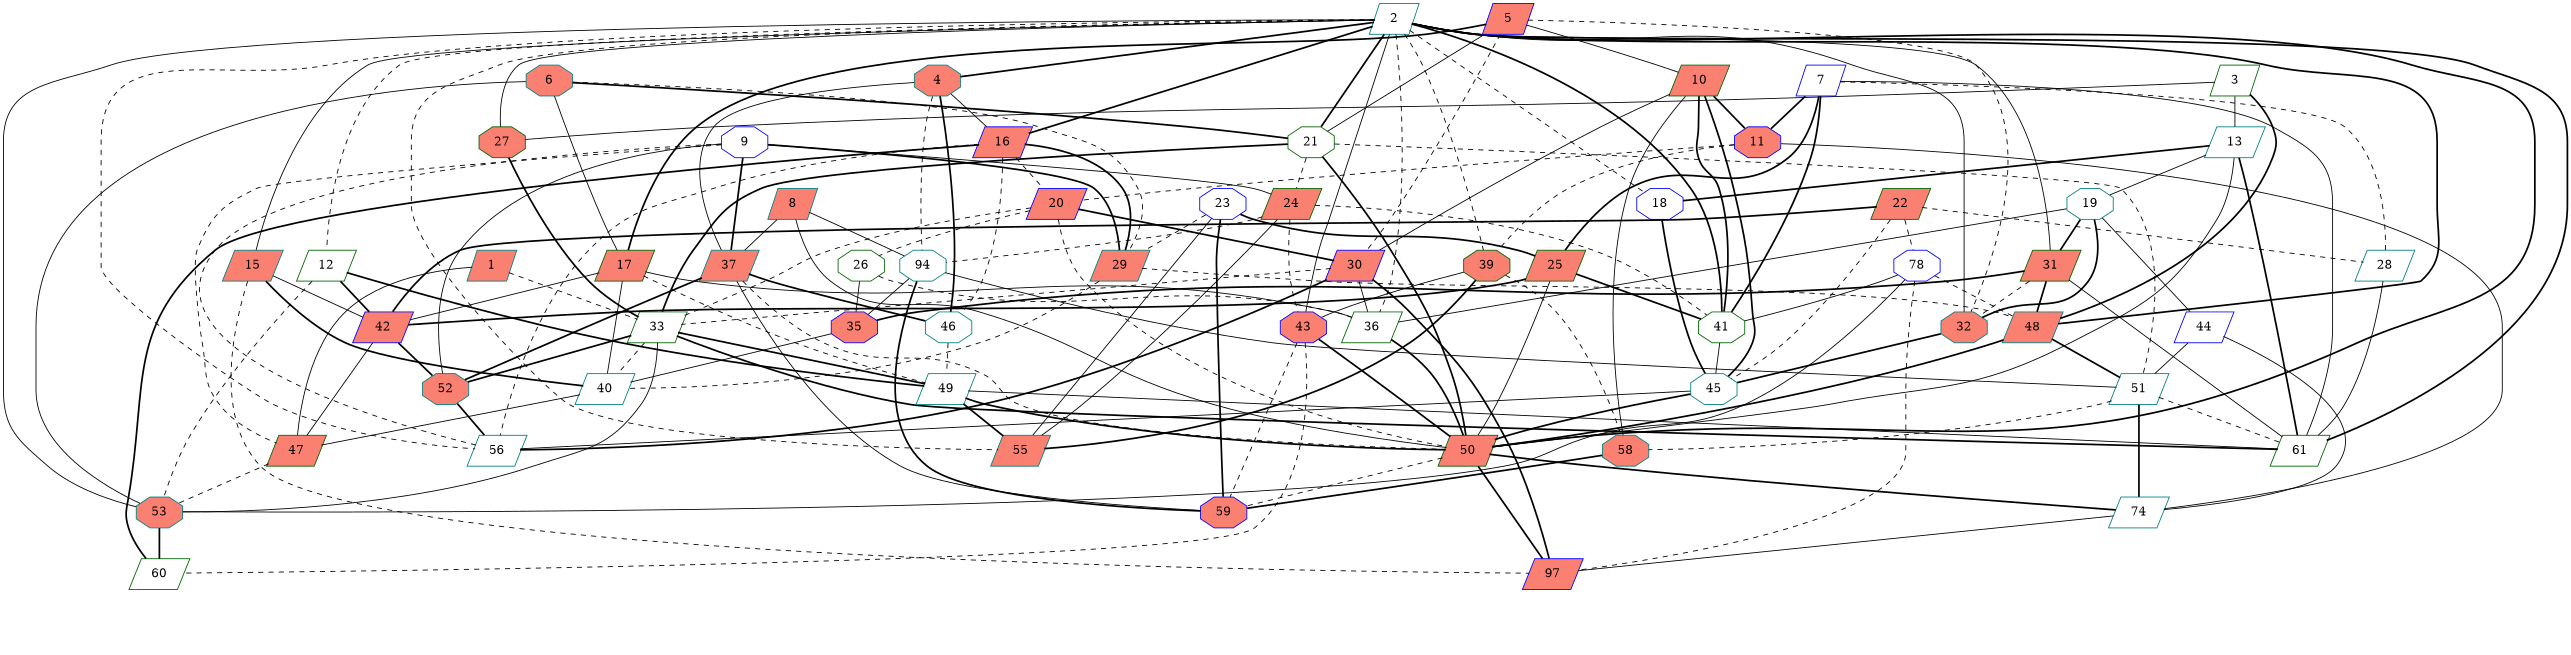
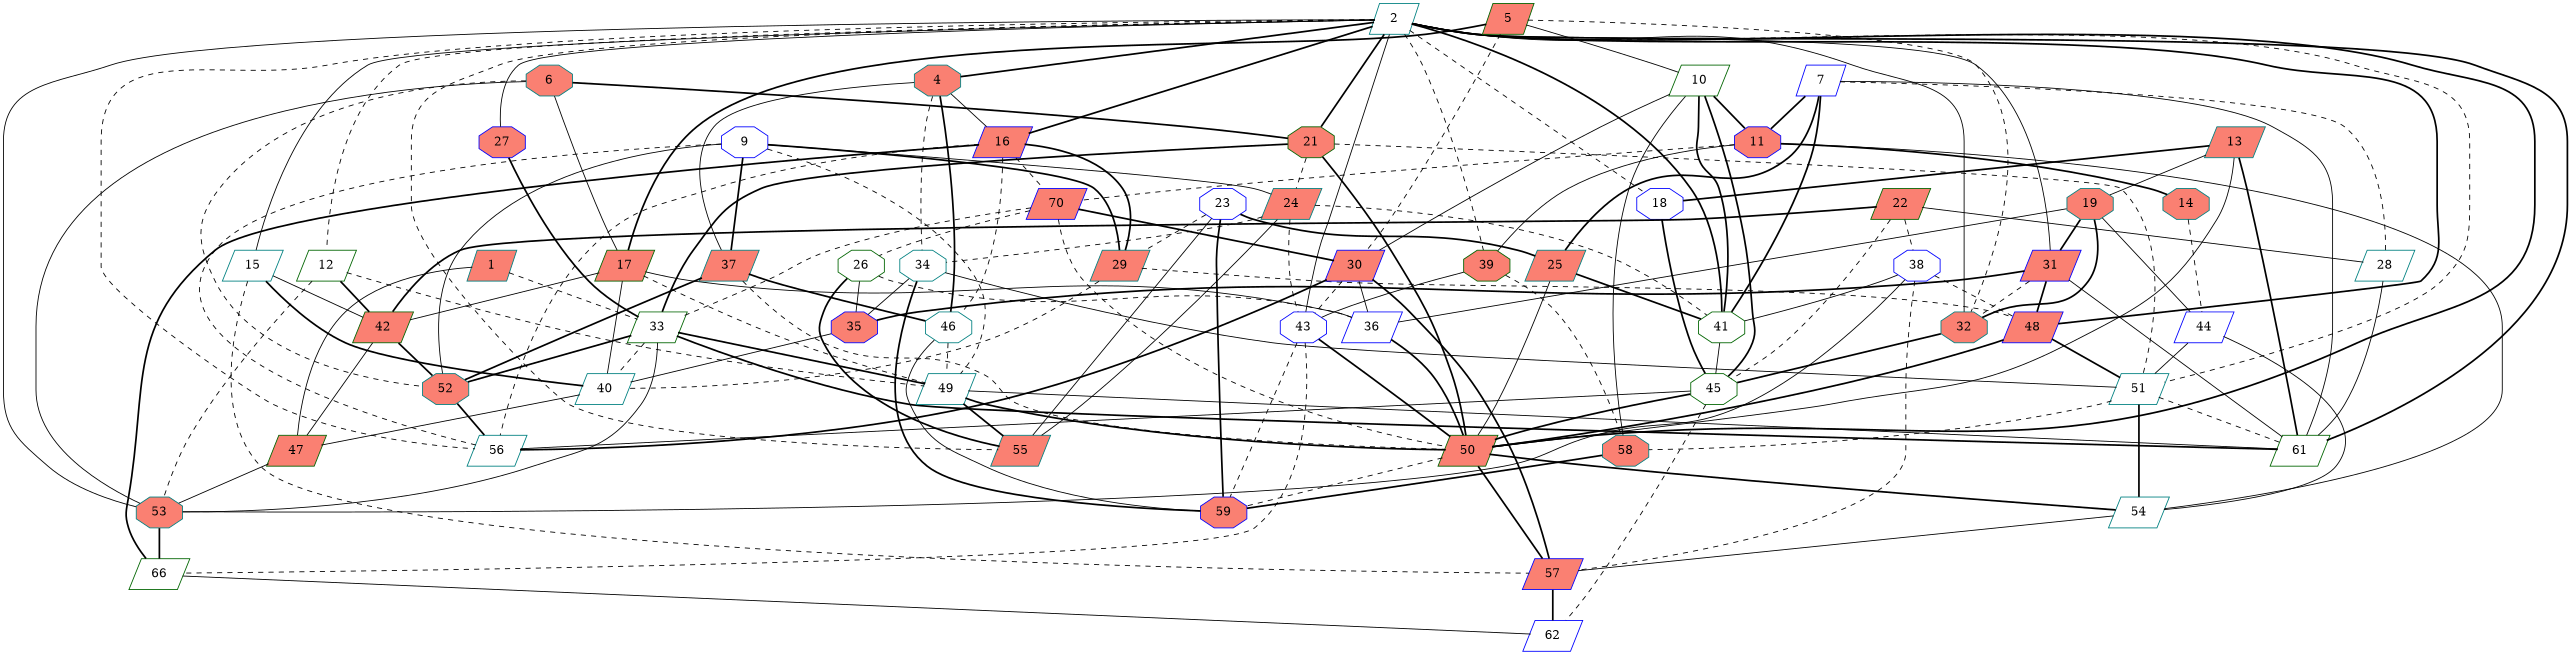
node "5": color blue -> darkgreen
node "10": fillcolor salmon -> white
node "3": removed
edge "5" -- "21": removed
edge "6" -- "29": now "6" -- "52"
node "27": color darkgreen -> blue
node "21": fillcolor white -> salmon
node "13": fillcolor white -> salmon
edge "11" -- "39": style dashed -> solid
edge "9" -- "47": now "9" -- "49"
edge "2" -- "36": now "2" -- "51"
node "8": removed
node "20": label "20" -> "70"
node "24": color darkgreen -> teal
node "19": fillcolor white -> salmon
node "14": added
edge "22" -- "28": style dashed -> solid
node "15": fillcolor salmon -> white
node "94": label "94" -> "34"
node "25": color darkgreen -> teal
node "78": label "78" -> "38"
node "31": color darkgreen -> blue
edge "30" -- "33": now "30" -- "43"
edge "25" -- "42": removed
node "42": color blue -> darkgreen
node "43": fillcolor salmon -> white
node "36": color darkgreen -> blue
node "48": color teal -> blue
edge "12" -- "49": style bold -> dashed
node "45": color teal -> darkgreen
edge "39" -- "55": now "26" -- "55"
edge "37" -- "59": now "46" -- "59"
edge "47" -- "53": style dashed -> solid
node "74": label "74" -> "54"
node "60": label "60" -> "66"
node "97": label "97" -> "57"
node "62": added
